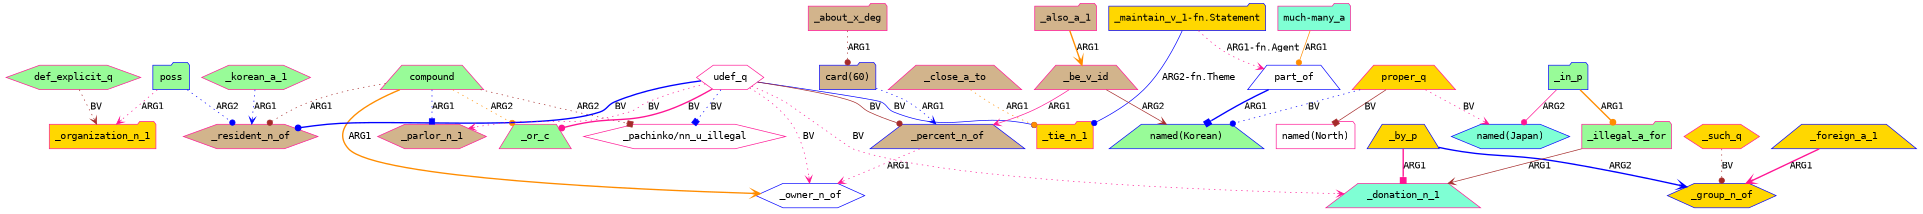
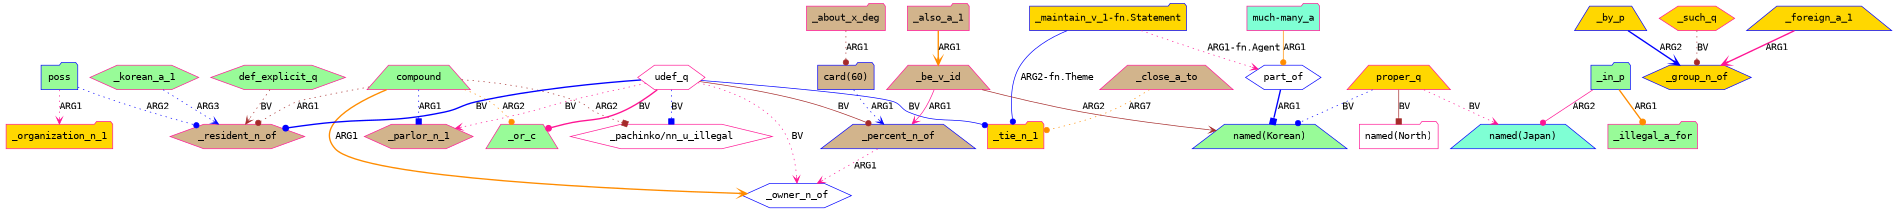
node "part_of": shape trapezium -> hexagon
edge "def_explicit_q" -> "_organization_n_1": now "def_explicit_q" -> "_resident_n_of"
edge "_korean_a_1" -> "_resident_n_of": label "ARG1" -> "ARG3"
edge "_close_a_to" -> "_tie_n_1": label "ARG1" -> "ARG7"
node "named(Japan)": shape hexagon -> trapezium
node "_donation_n_1": removed
